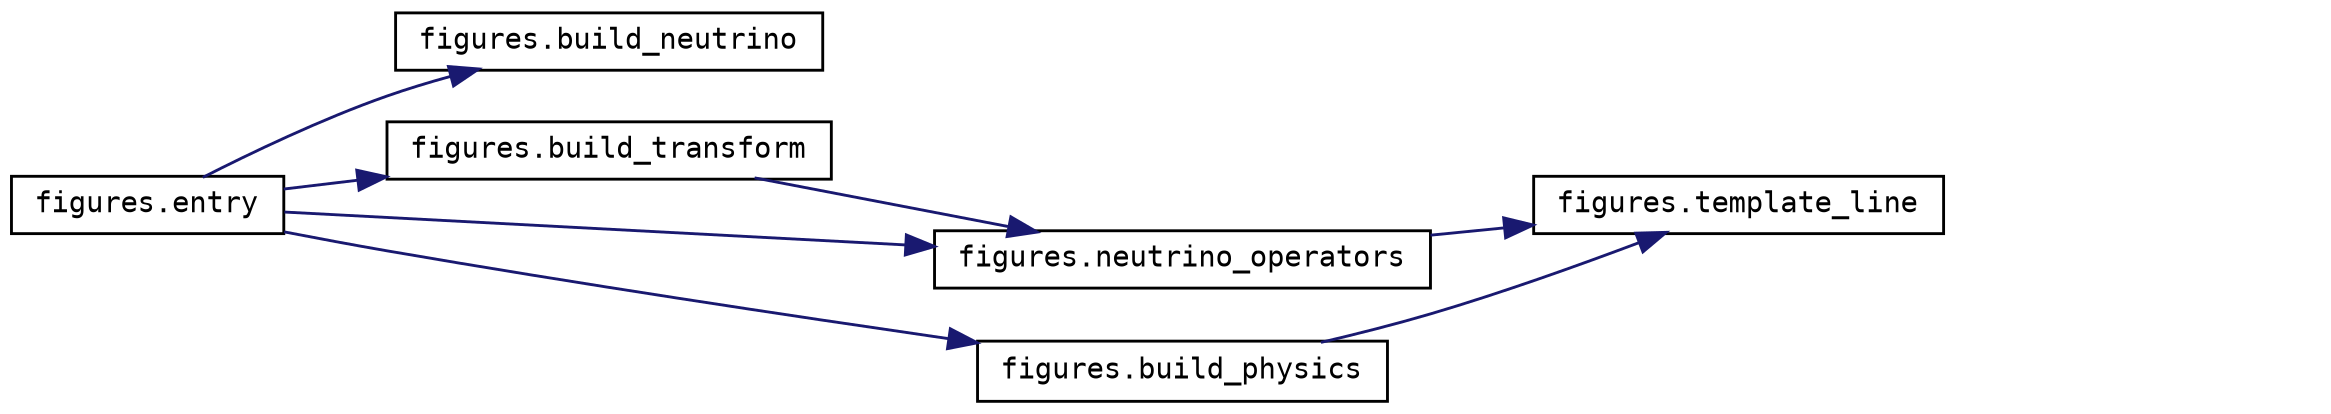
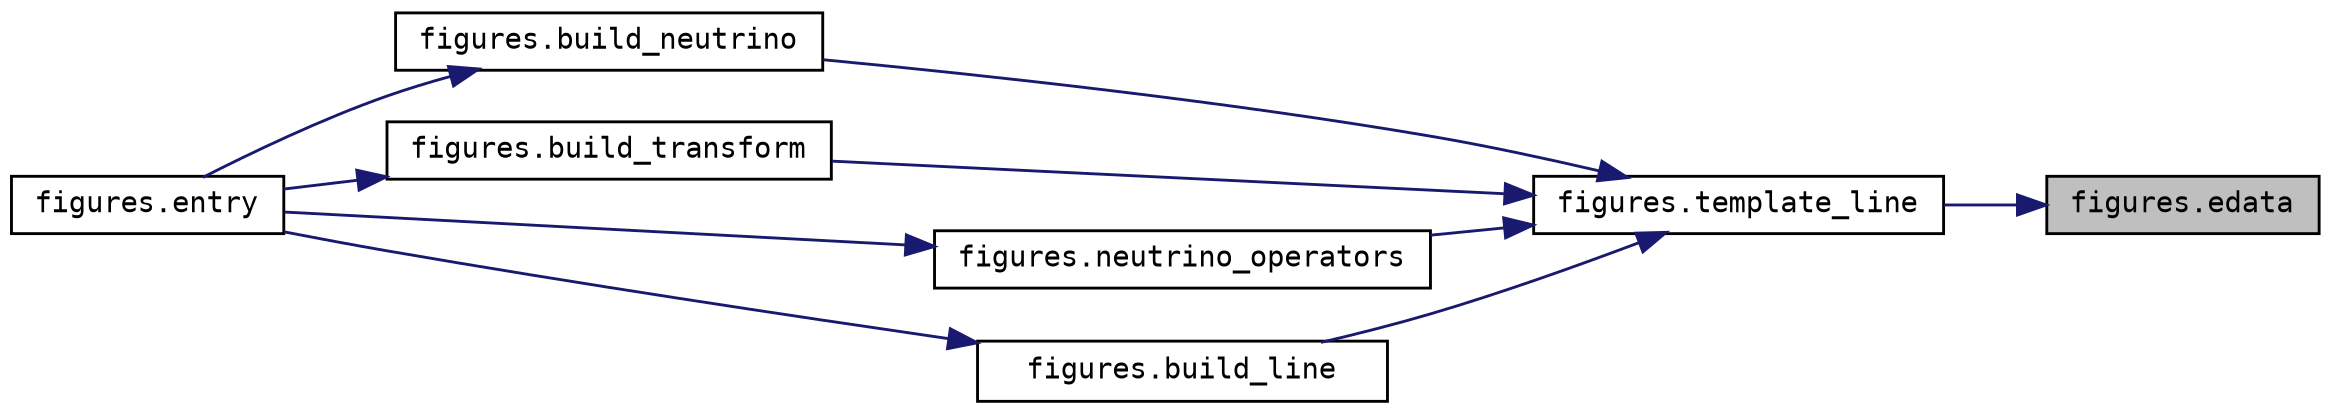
edge "figures.build_neutrino" -> "figures.template_line": added
edge "figures.build_transform" -> "figures.neutrino_operators": now "figures.build_transform" -> "figures.template_line"
node "figures.edata": added
node "figures.build_physics": label "figures.build_physics" -> "figures.build_line"
